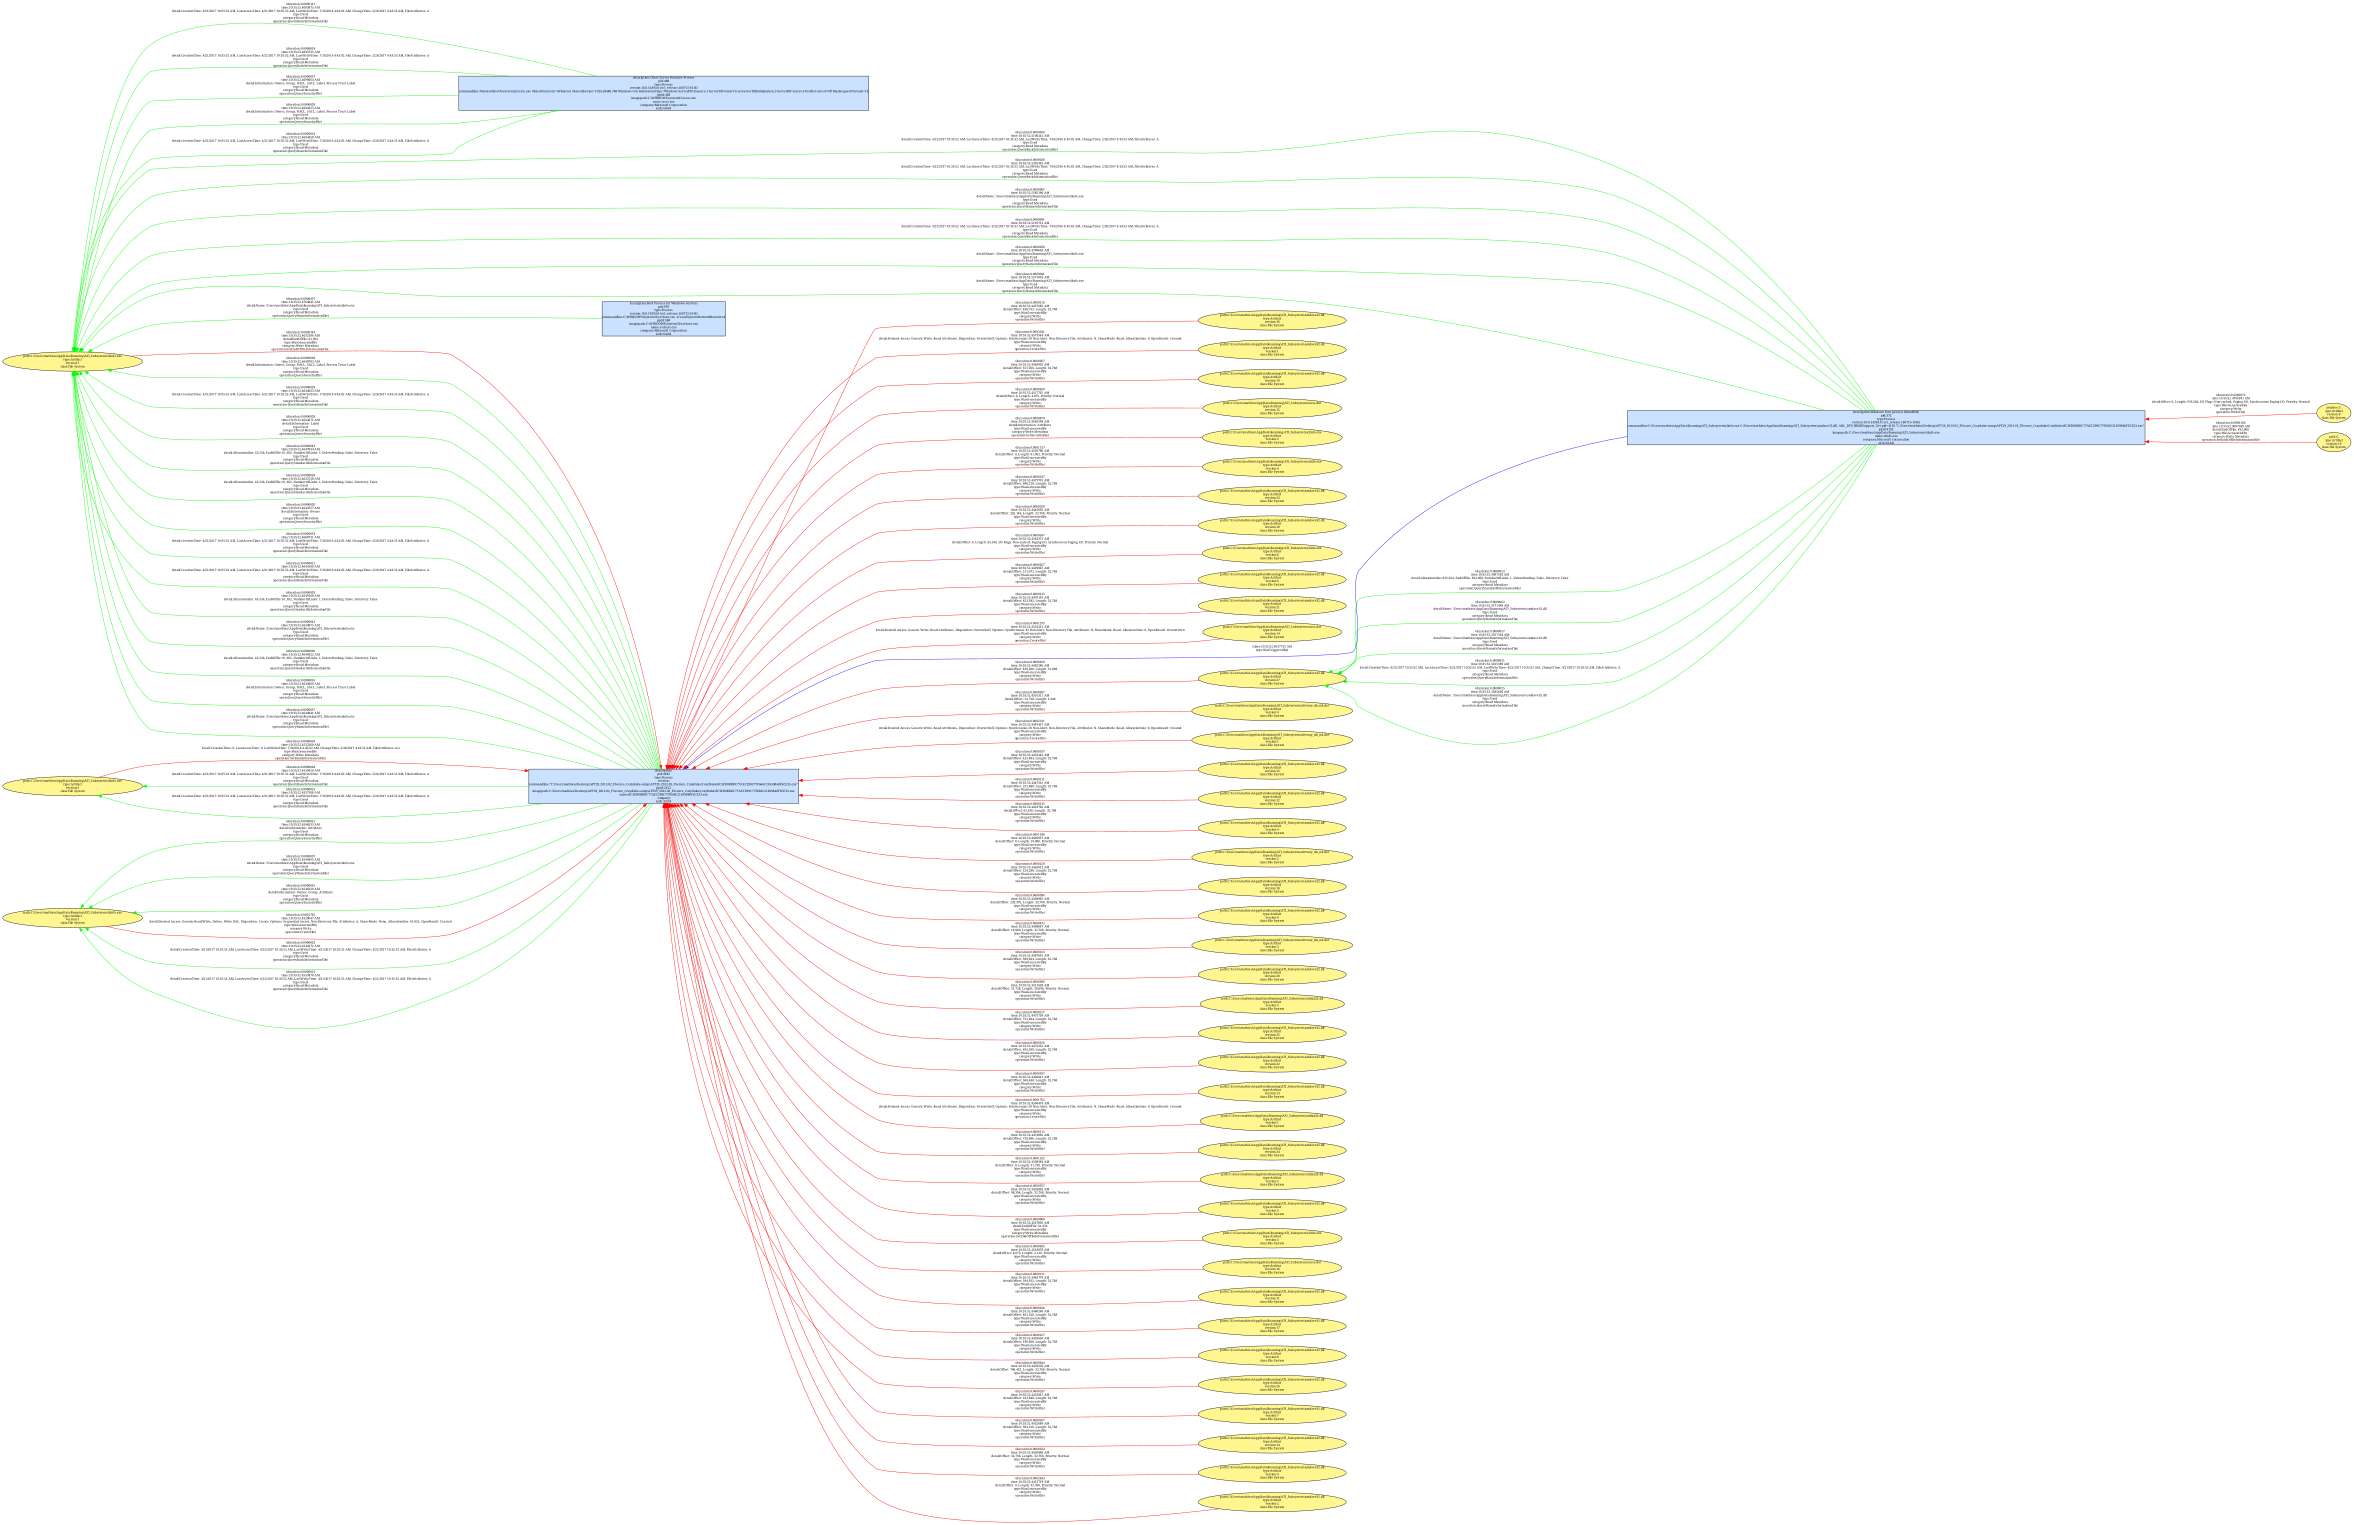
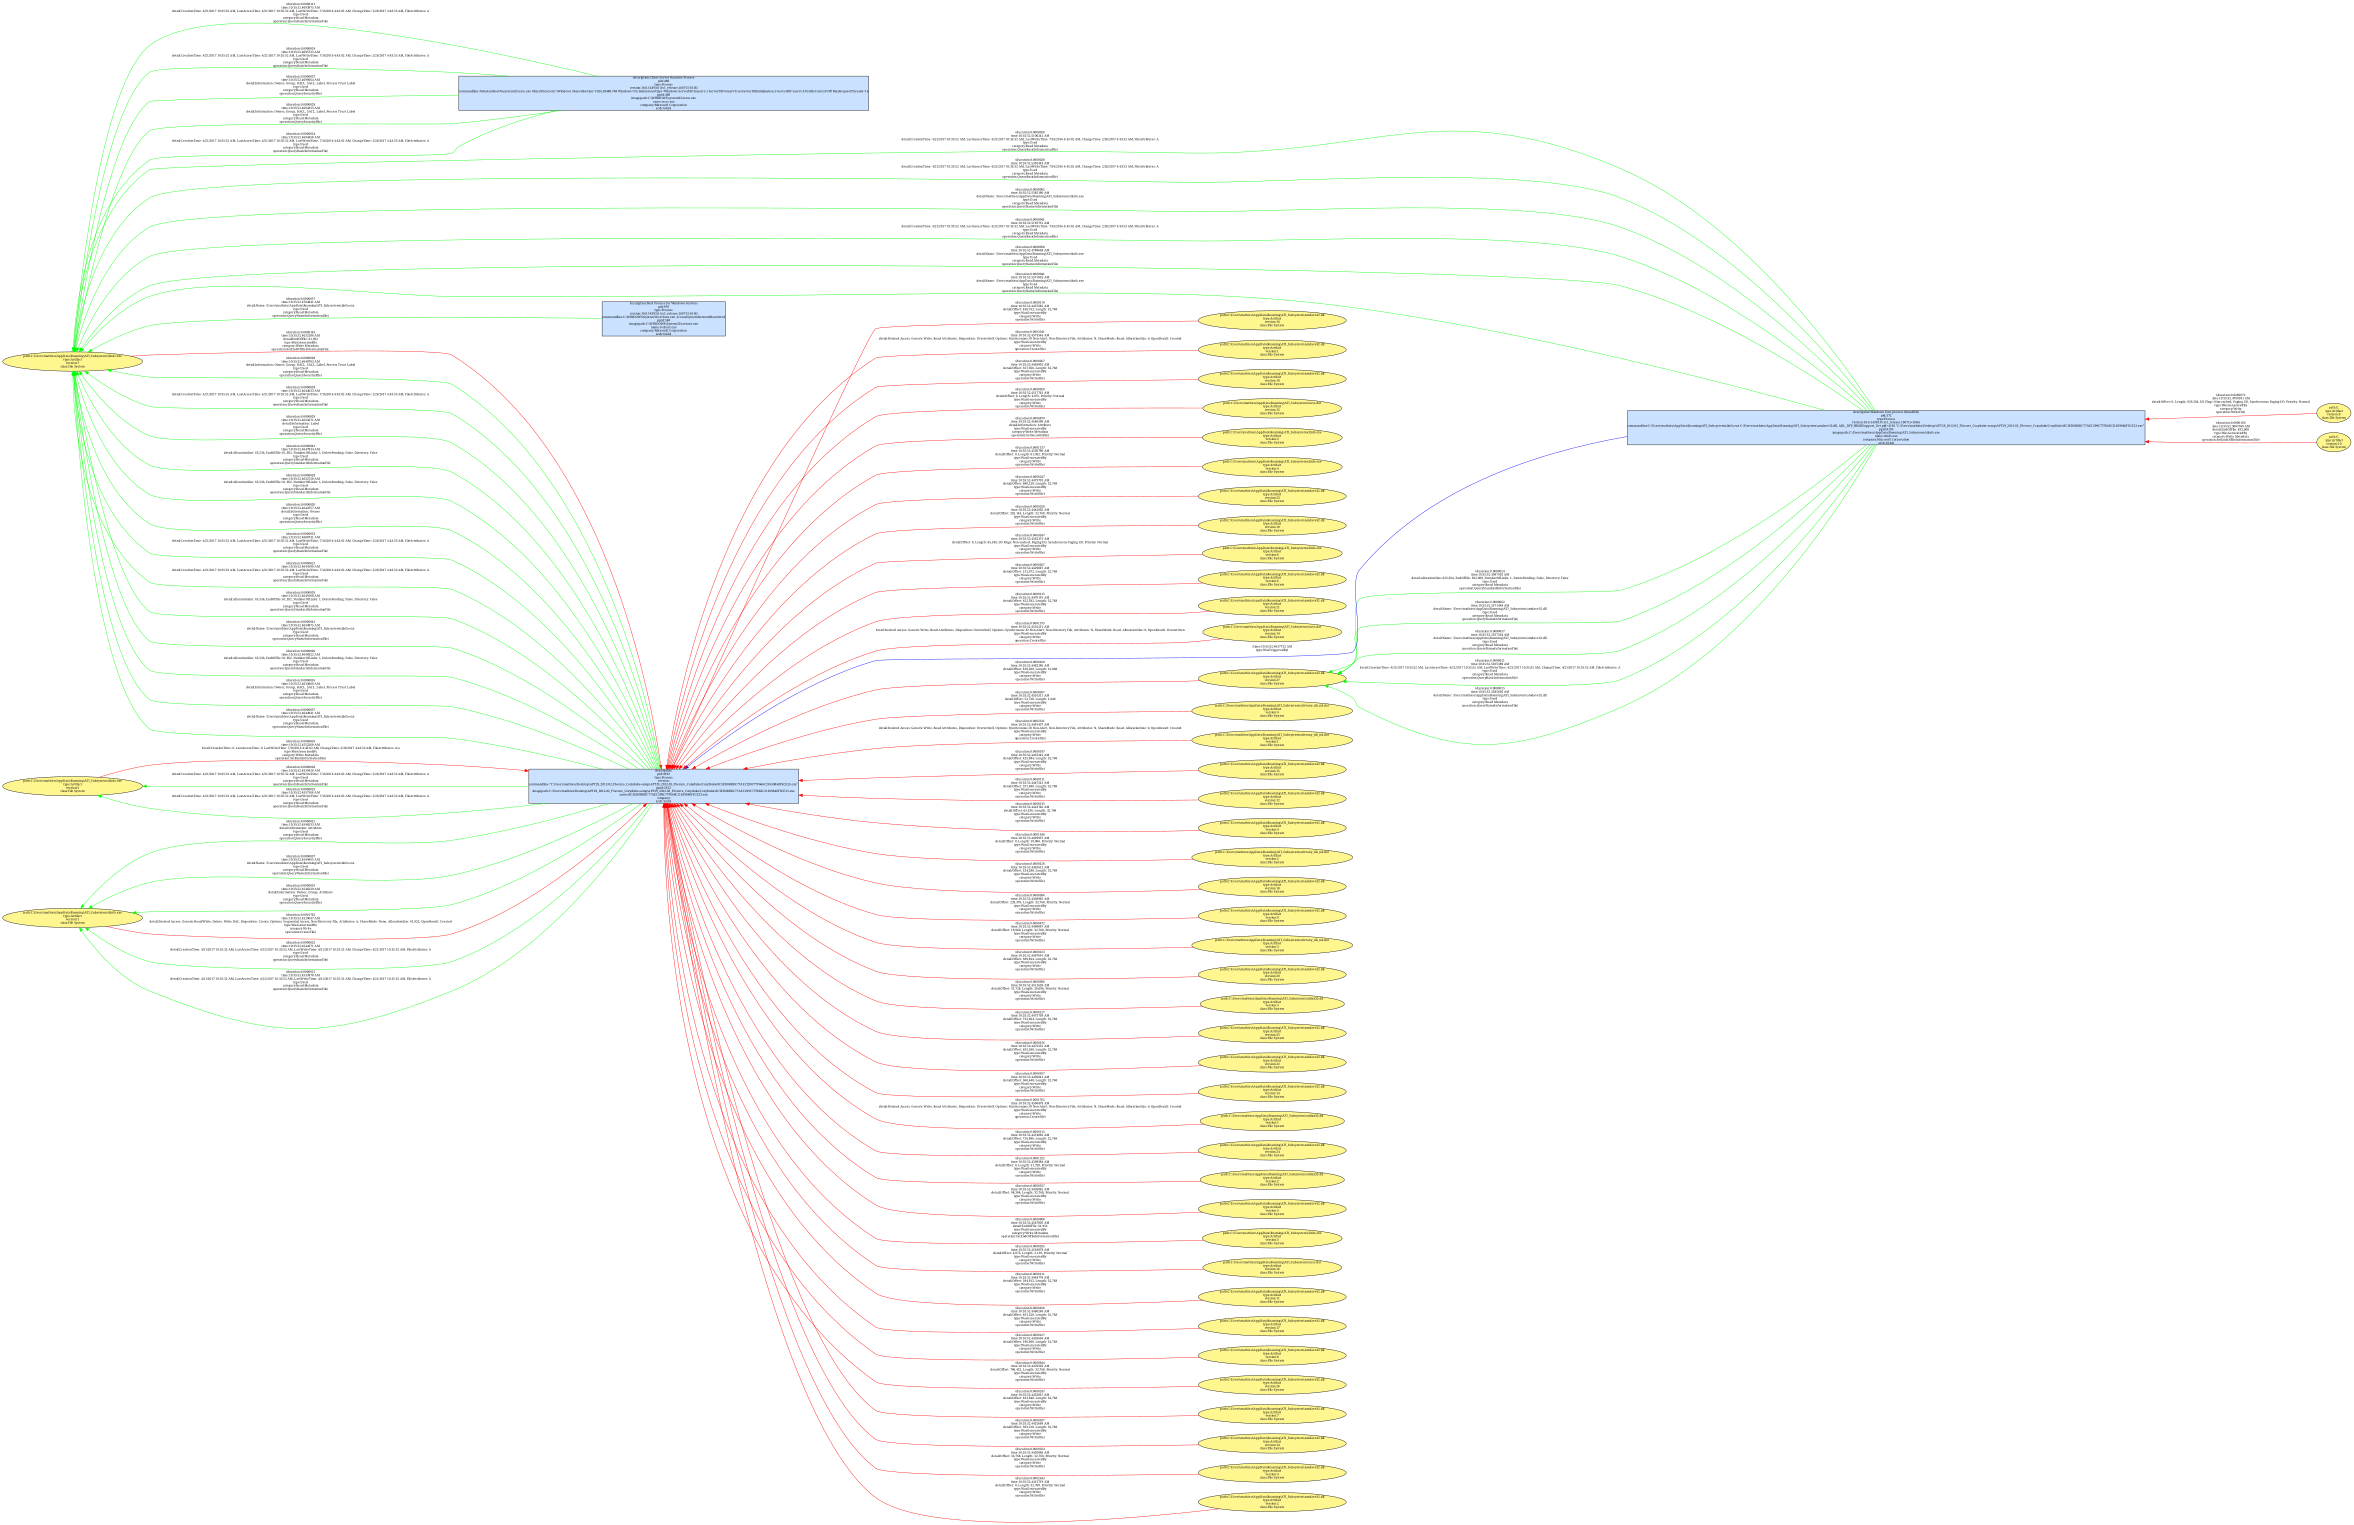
node "amdave:C: type:Artifact version:9 class:File System": label "amdave:C: type:Artifact version:9 class:File System" -> "path:C: type:Artifact version:9 class:File System"
